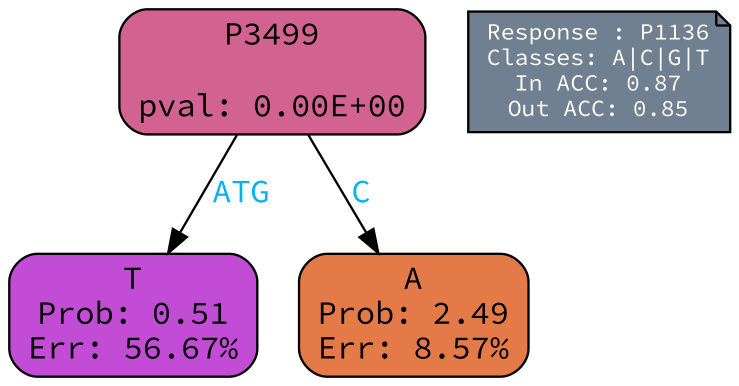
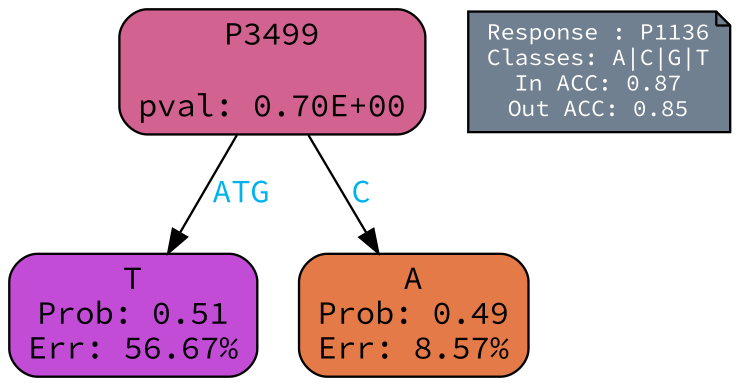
node "P3499 pval: 0.00E+00": label "P3499 pval: 0.00E+00" -> "P3499 pval: 0.70E+00"
node "A Prob: 2.49 Err: 8.57%": label "A Prob: 2.49 Err: 8.57%" -> "A Prob: 0.49 Err: 8.57%"
